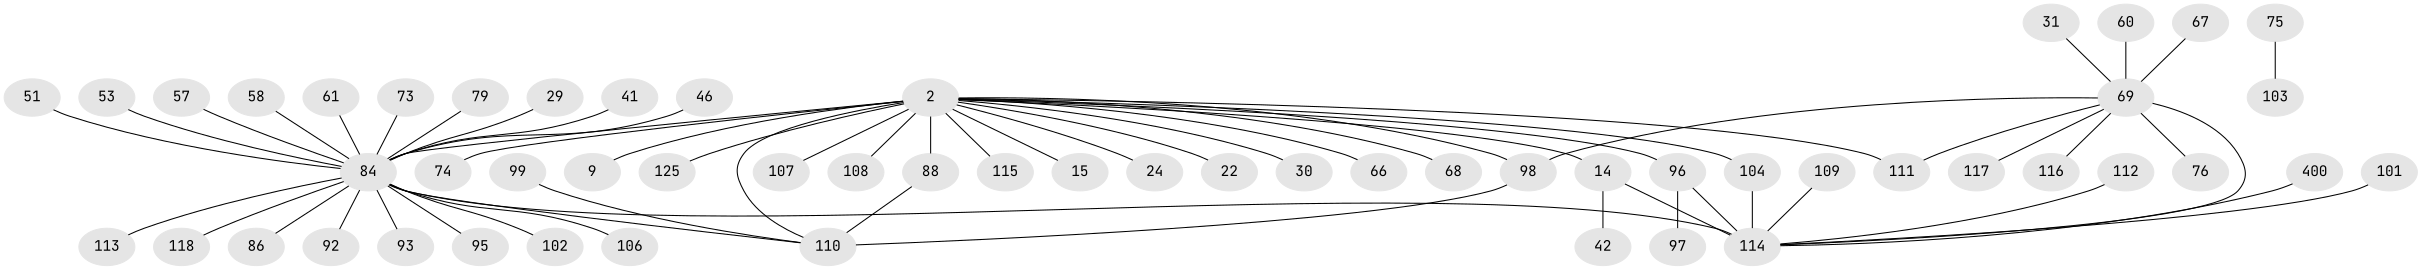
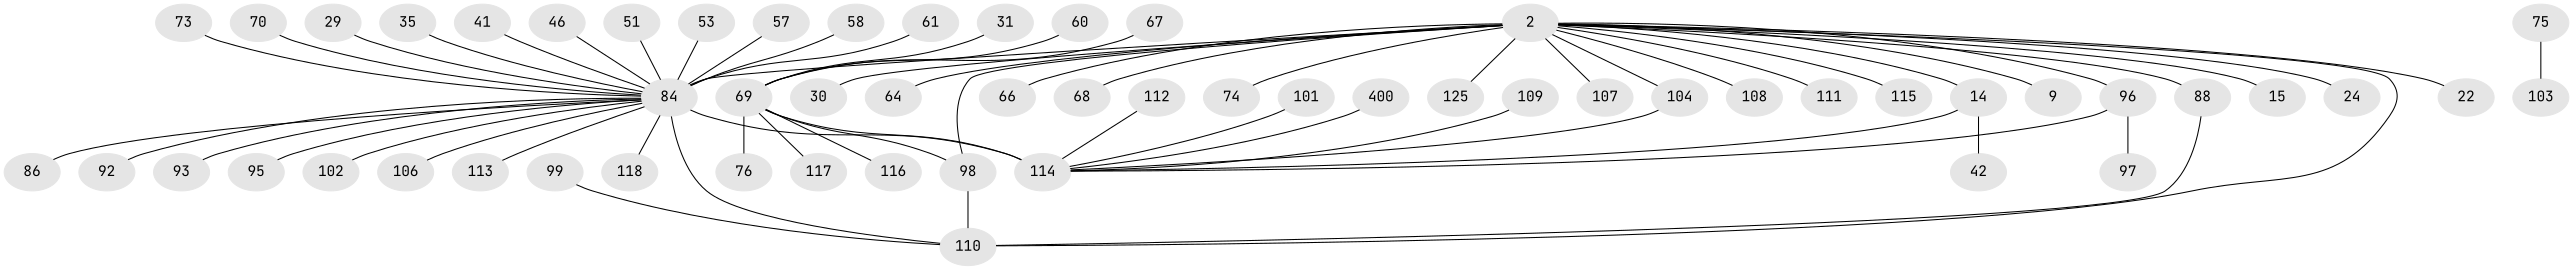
node "35": added
node "79": label "79" -> "70"
node "64": added
edge "69" -- "111": removed
